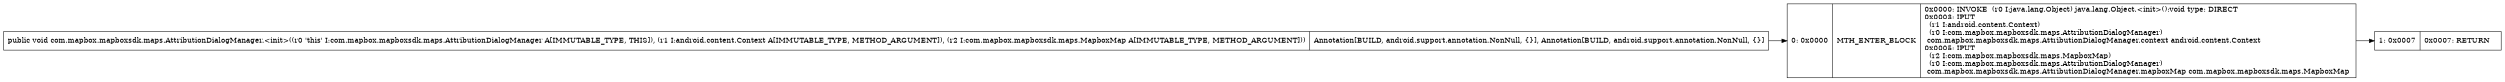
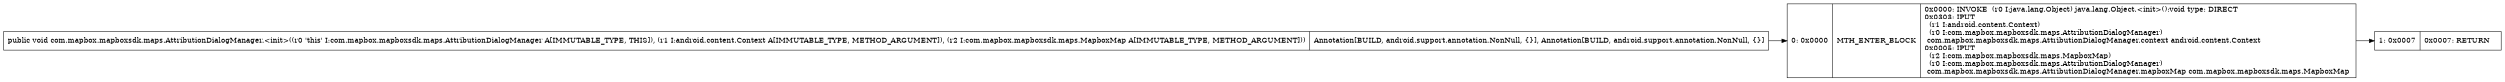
node "0: 0x0000": text "0x0003: IPUT" -> "0x0303: IPUT"
